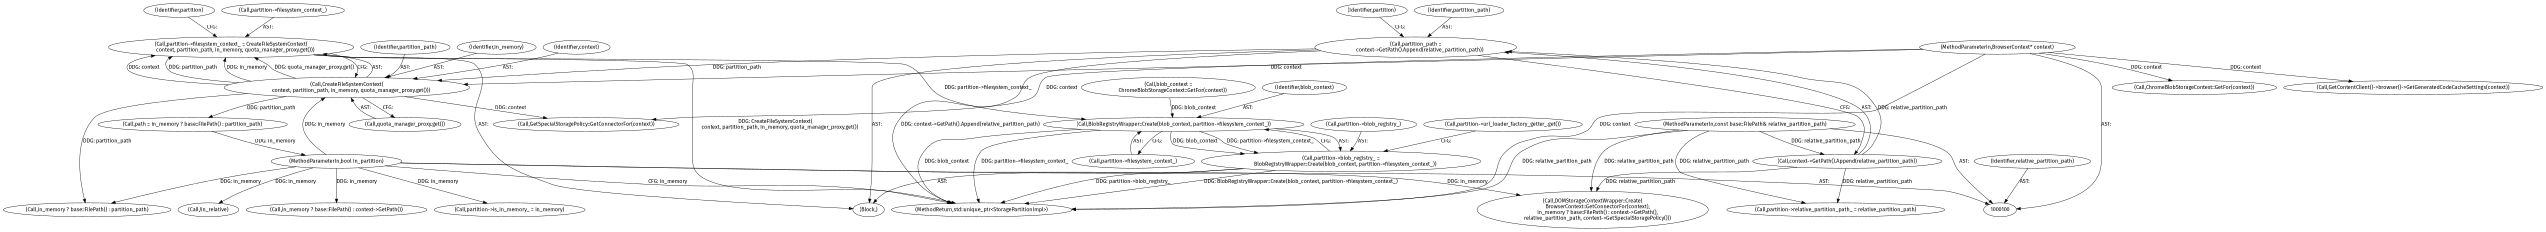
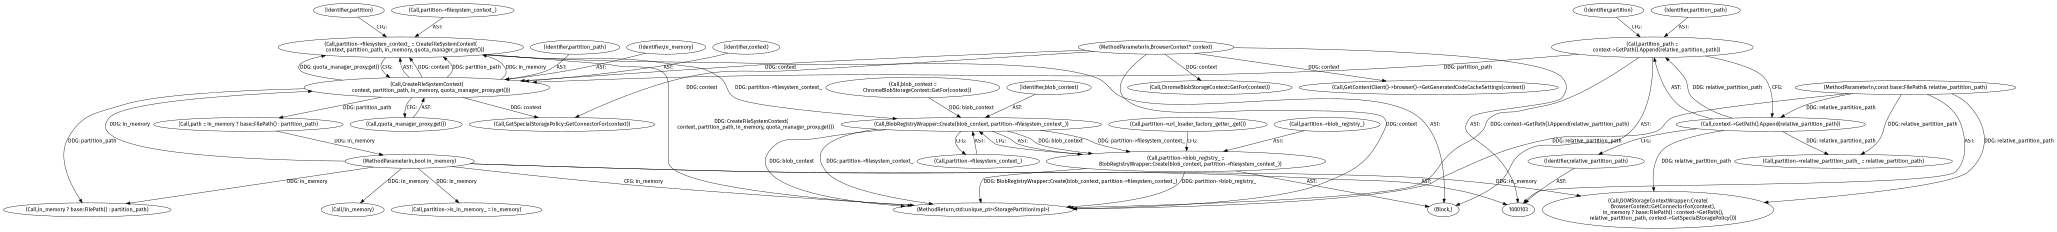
edge "(Call,context->GetPath().Append(relative_partition_path))" -> "(Identifier,relative_partition_path)": added, label "CFG:"
node "(MethodParameterIn,bool in_partition)": label "(MethodParameterIn,bool in_partition)" -> "(MethodParameterIn,bool in_memory)"
node "(Call,!in_relative)": label "(Call,!in_relative)" -> "(Call,!in_memory)"
node "(Call,in_memory ? base::FilePath() : context->GetPath())": removed
node "1000100": label "1000100" -> "1000103"
